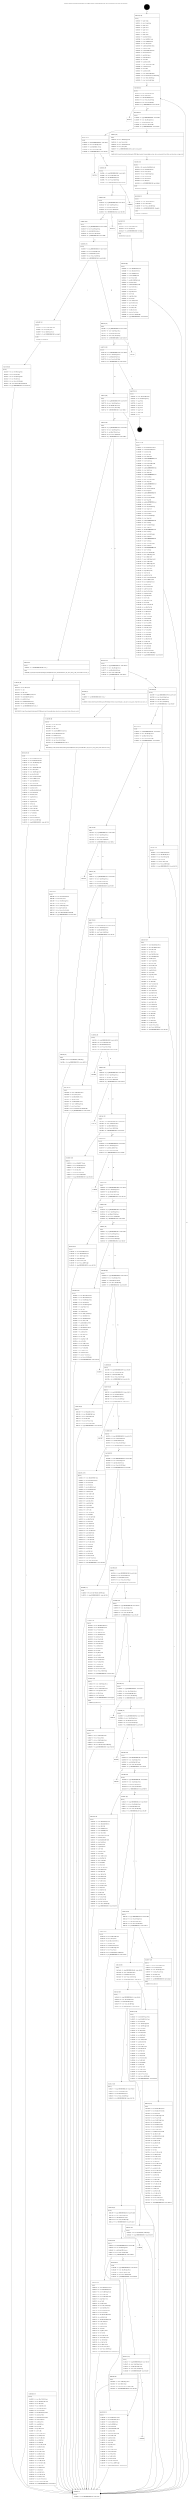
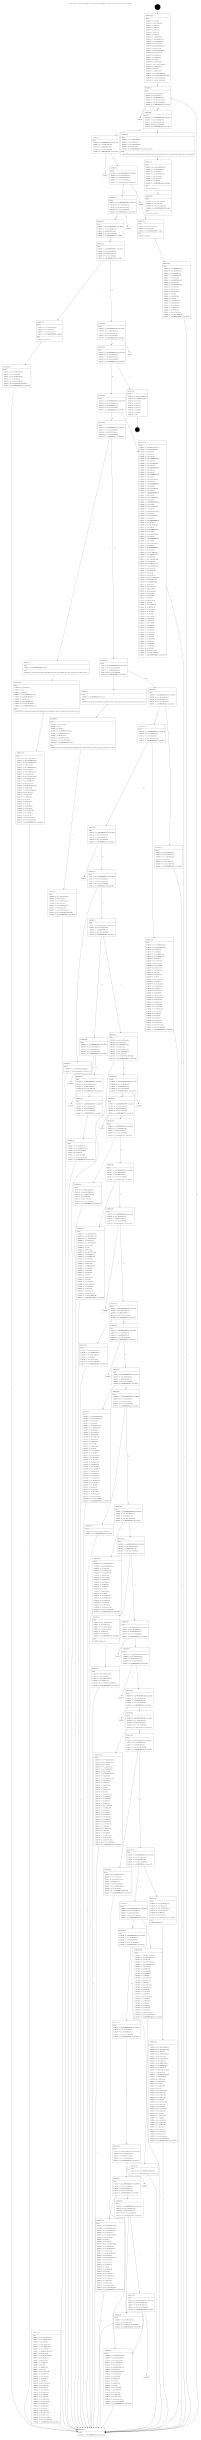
edge "0x40184c [28]" -> "0x401868 [28]": now "0x4023d9 [42]" -> "0x401868 [28]"
